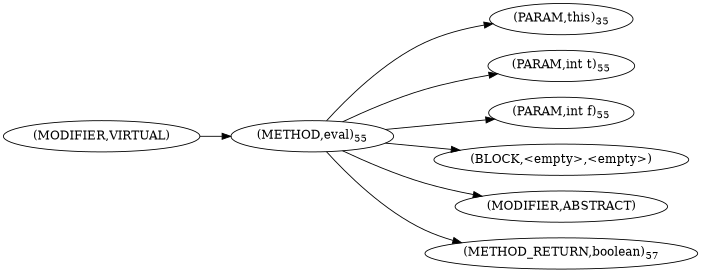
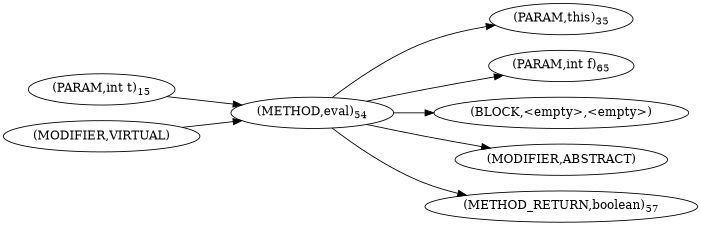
node "(PARAM,int t)": text "55" -> "15"
edge "(METHOD,eval)" -> "(PARAM,int t)": reversed
node "(PARAM,int f)": text "55" -> "65"
node "(METHOD,eval)": text "55" -> "54"
